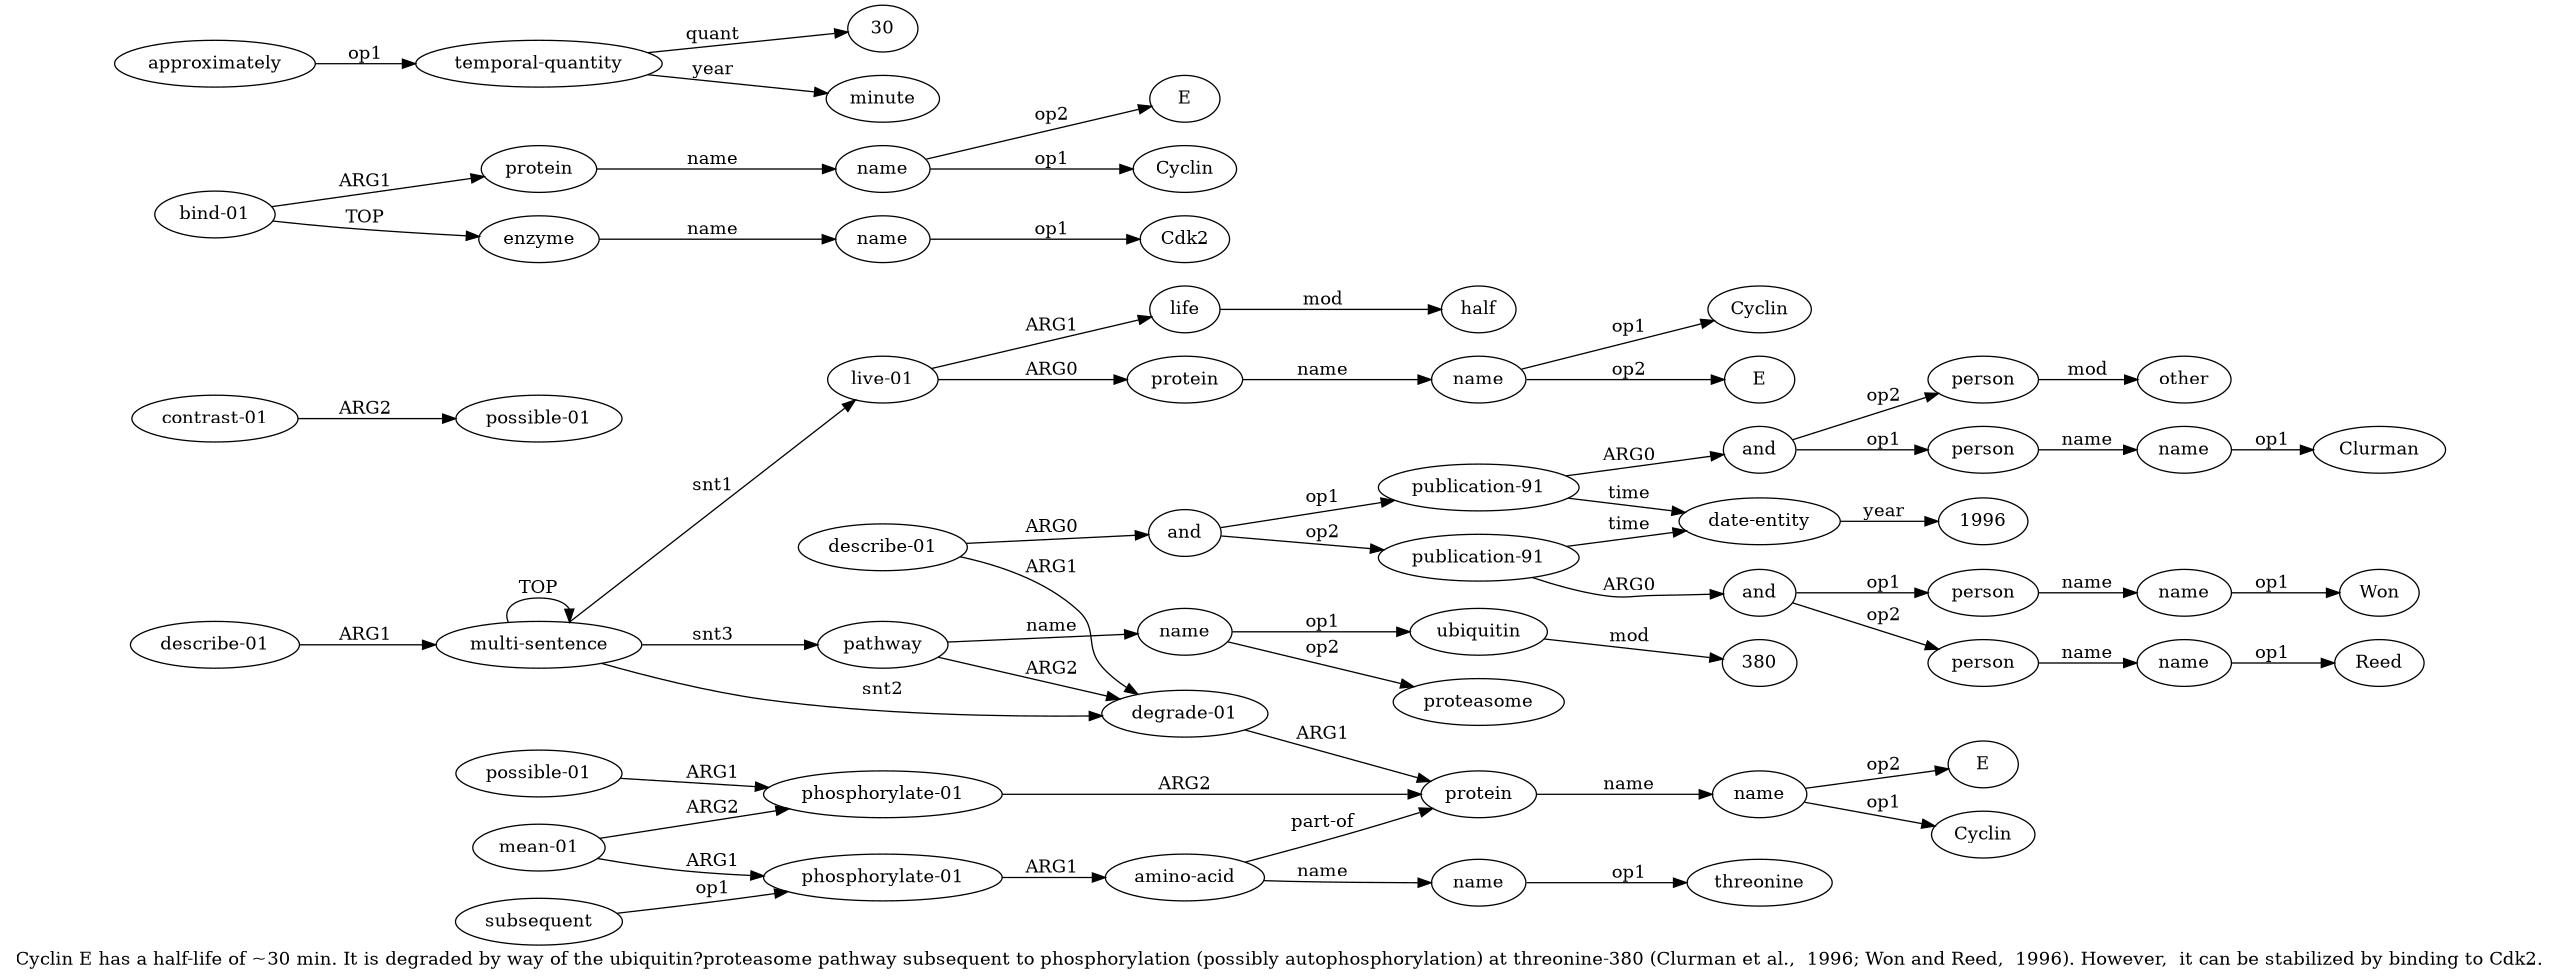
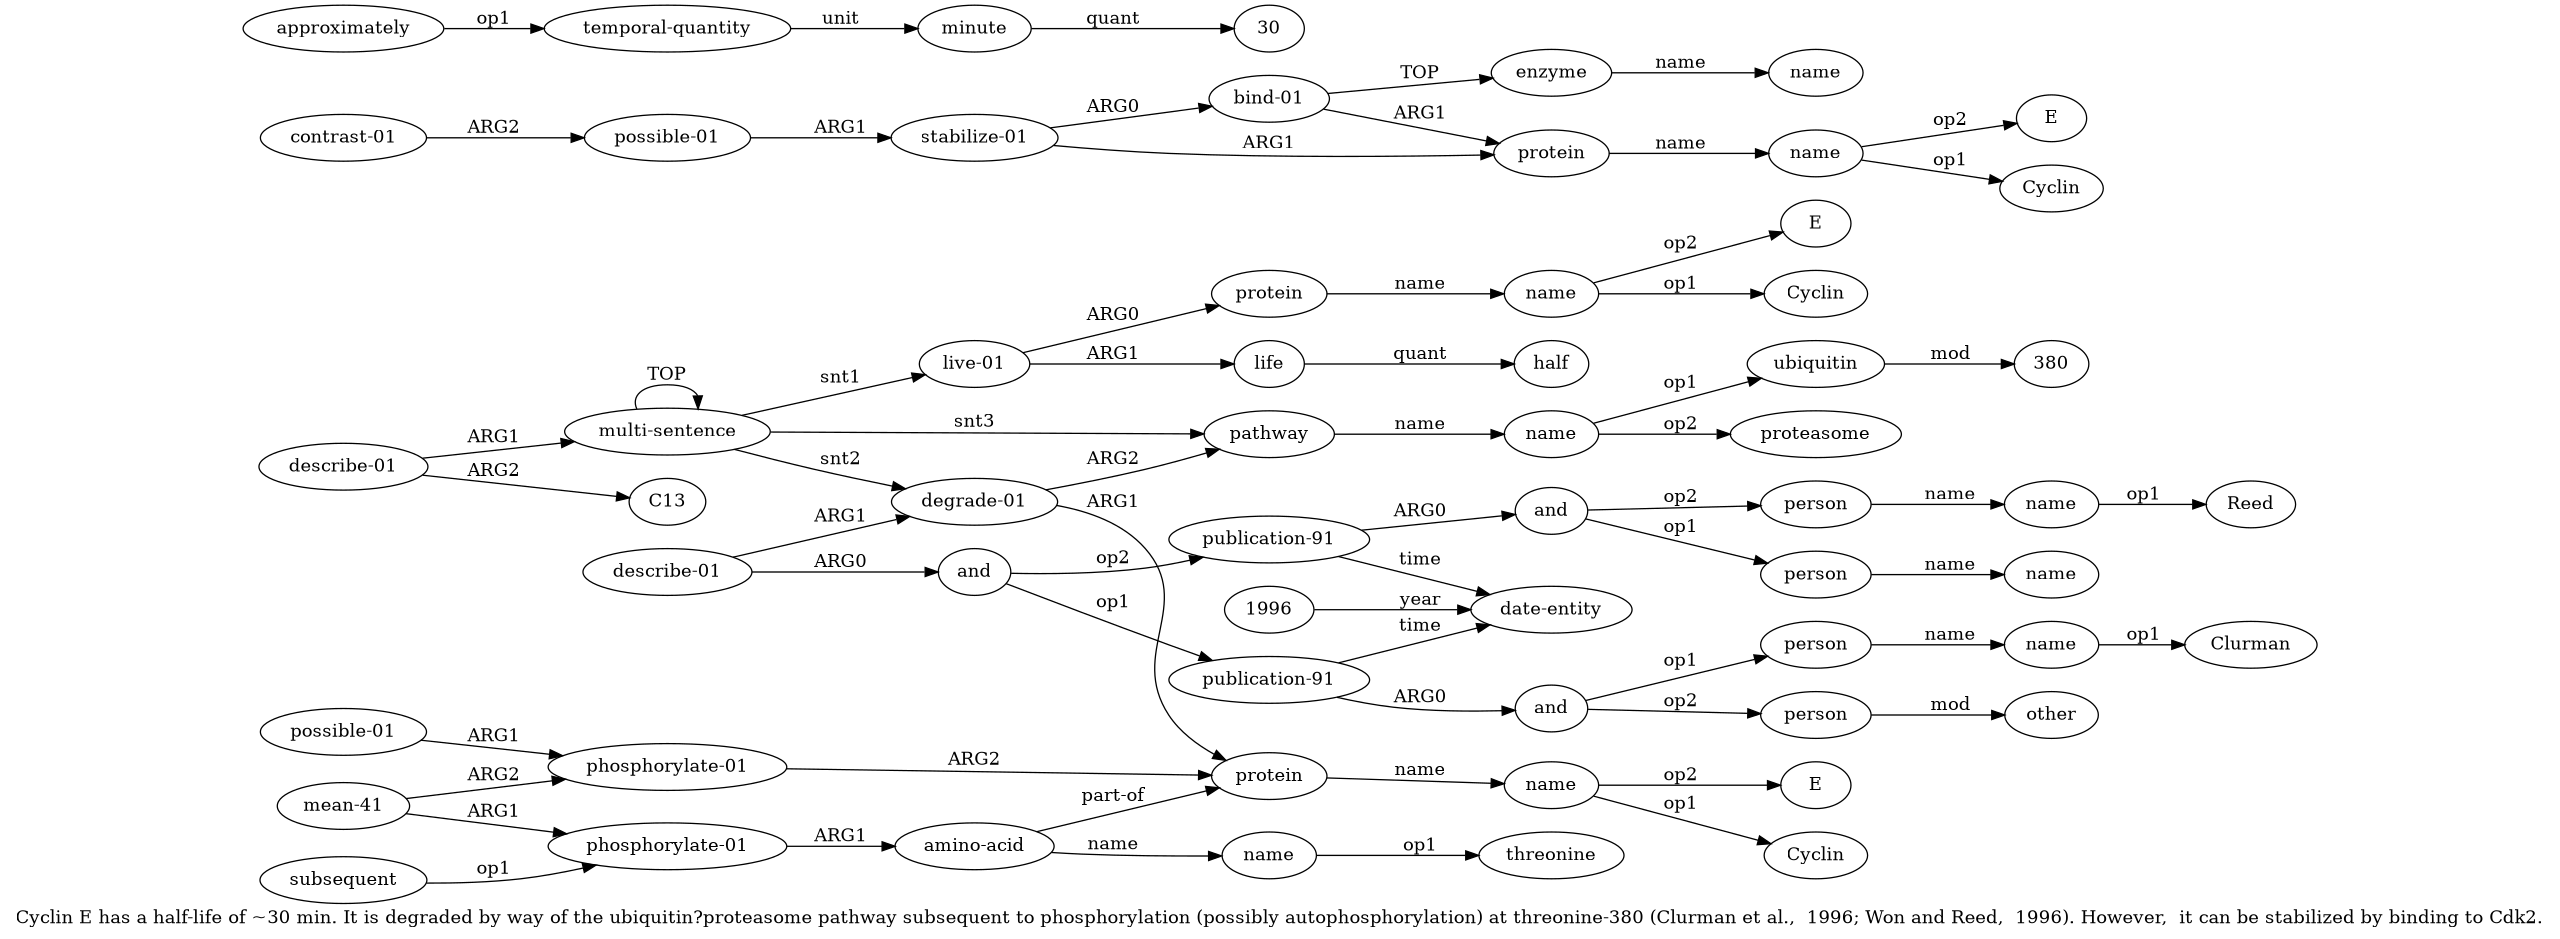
edge "temporal-quantity" -> "30": now "minute" -> "30"
edge "temporal-quantity" -> "minute": label "year" -> "unit"
node "stabilize-01": added
node "Cdk2": removed
edge "life" -> "half": label "mod" -> "quant"
node "C13": added
edge "date-entity" -> "1996": reversed
node "Won": removed
edge "pathway" -> "degrade-01": reversed
node "mean-01": label "mean-01" -> "mean-41"
